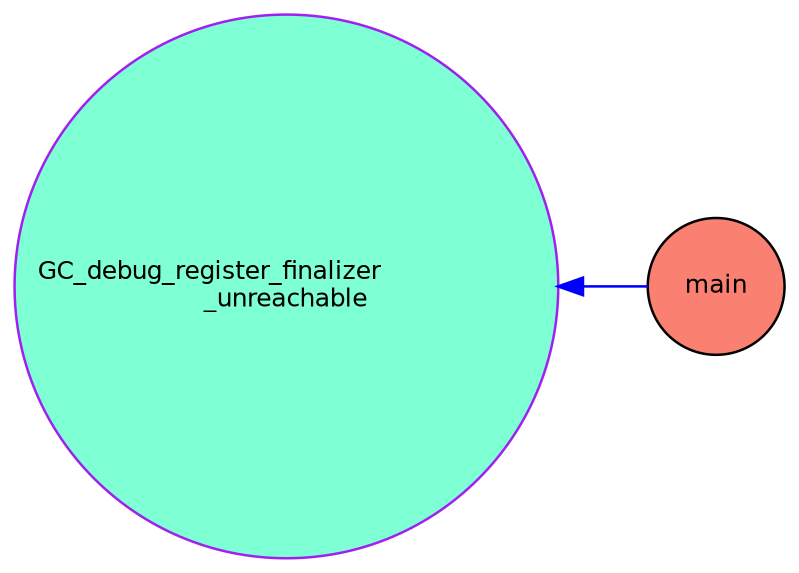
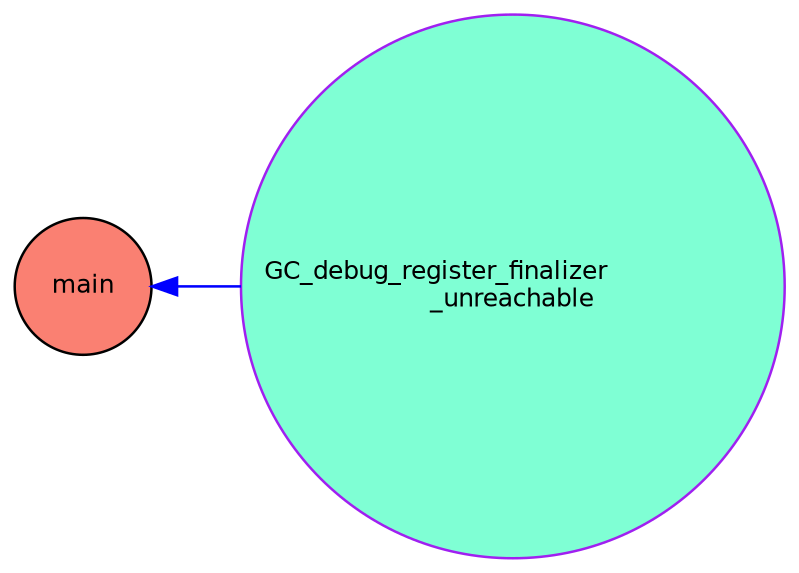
edge "main" -> "GC_debug_register_finalizer _unreachable": reversed
